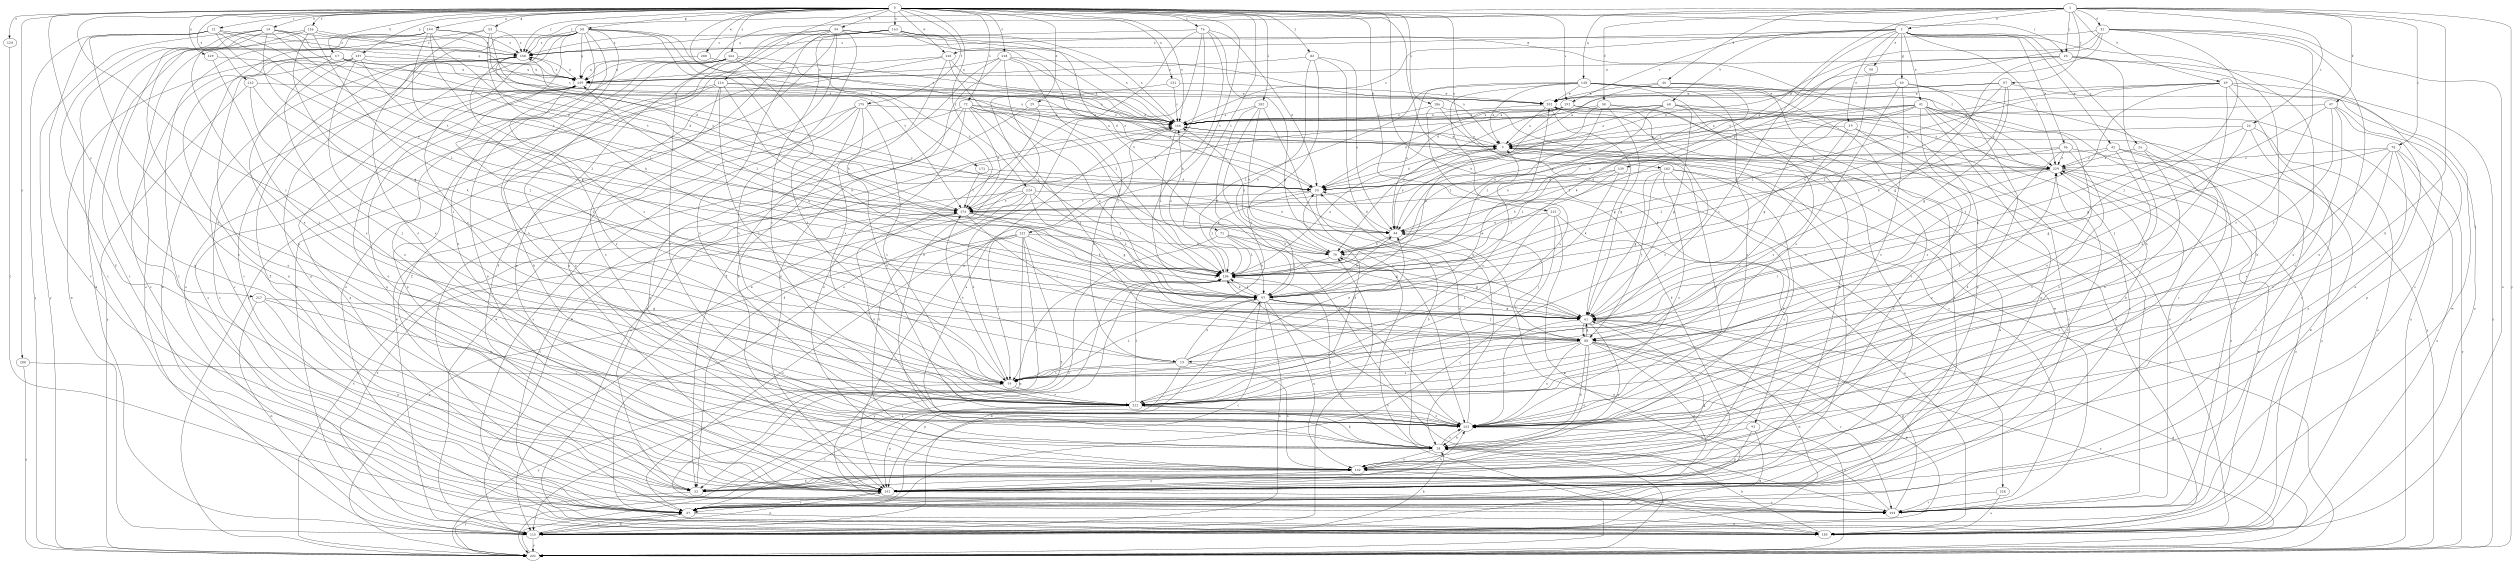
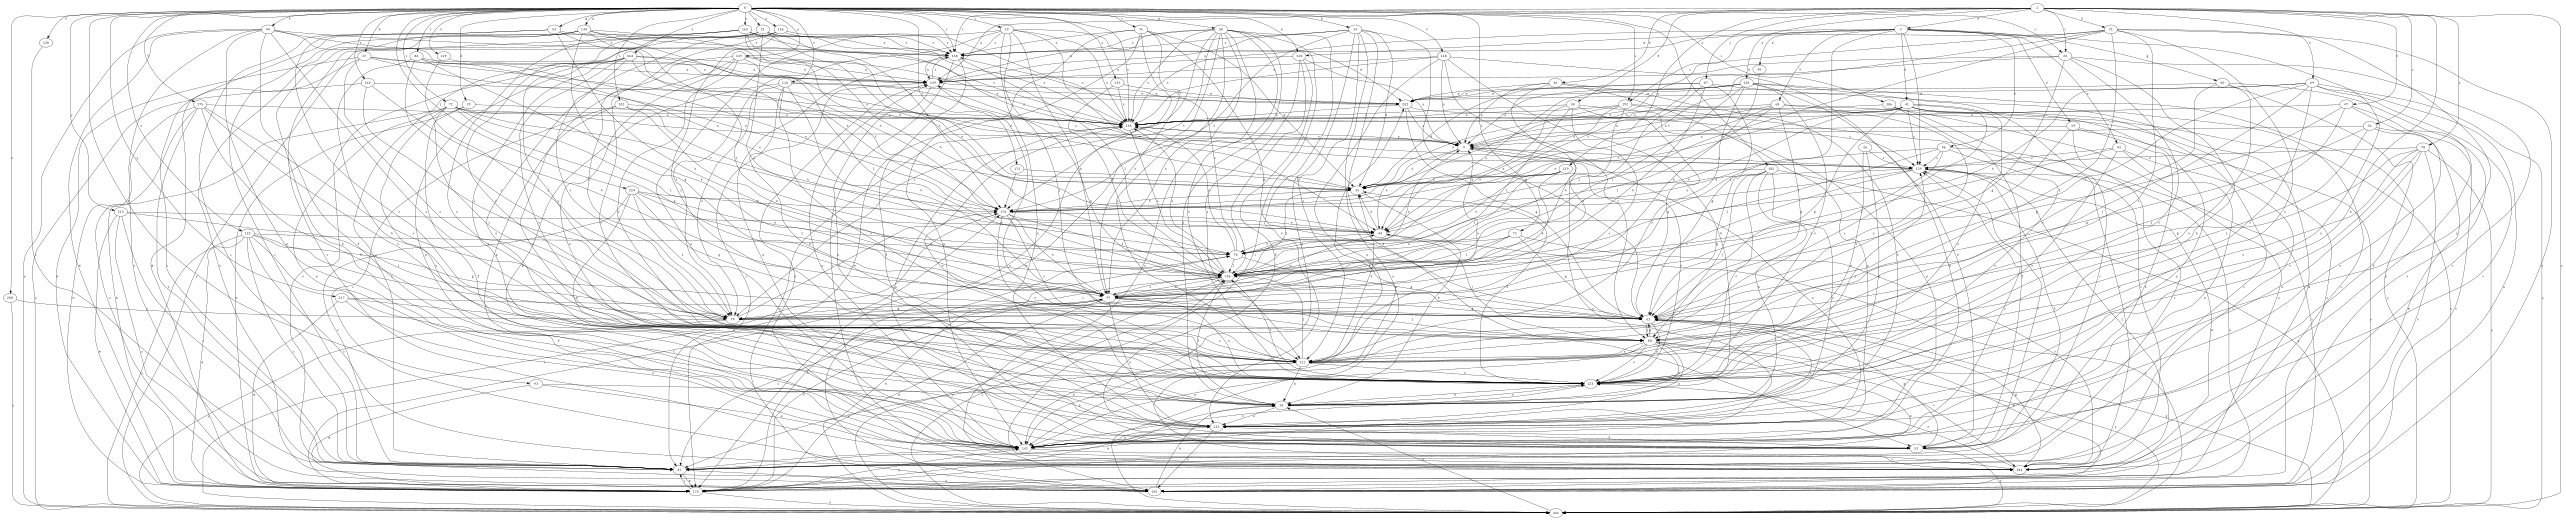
edge "2" -> "26": removed, label "c"
node "200": removed
edge "224" -> "44": now "224" -> "70"
edge "47" -> "123": now "31" -> "123"
edge "88" -> "19": reversed
edge "39" -> "221": added, label "y"
node "228": removed
